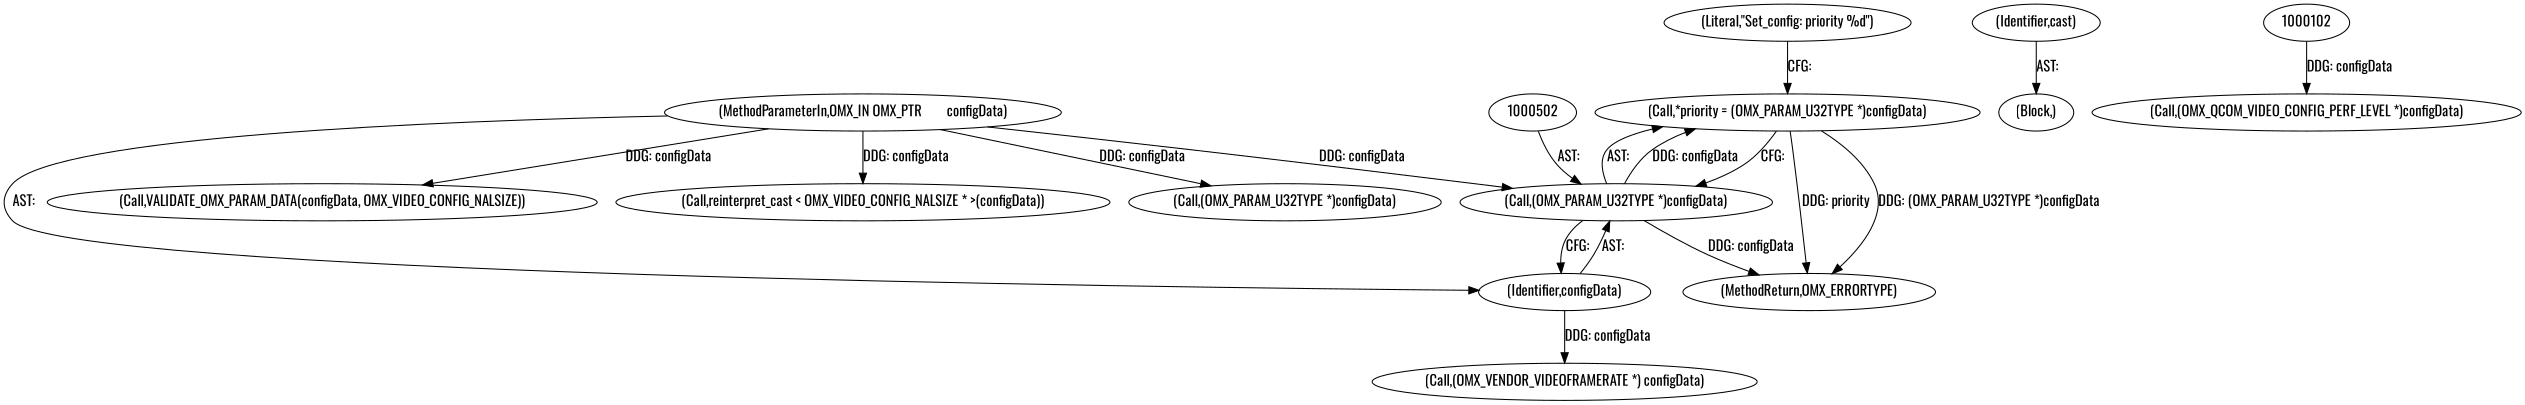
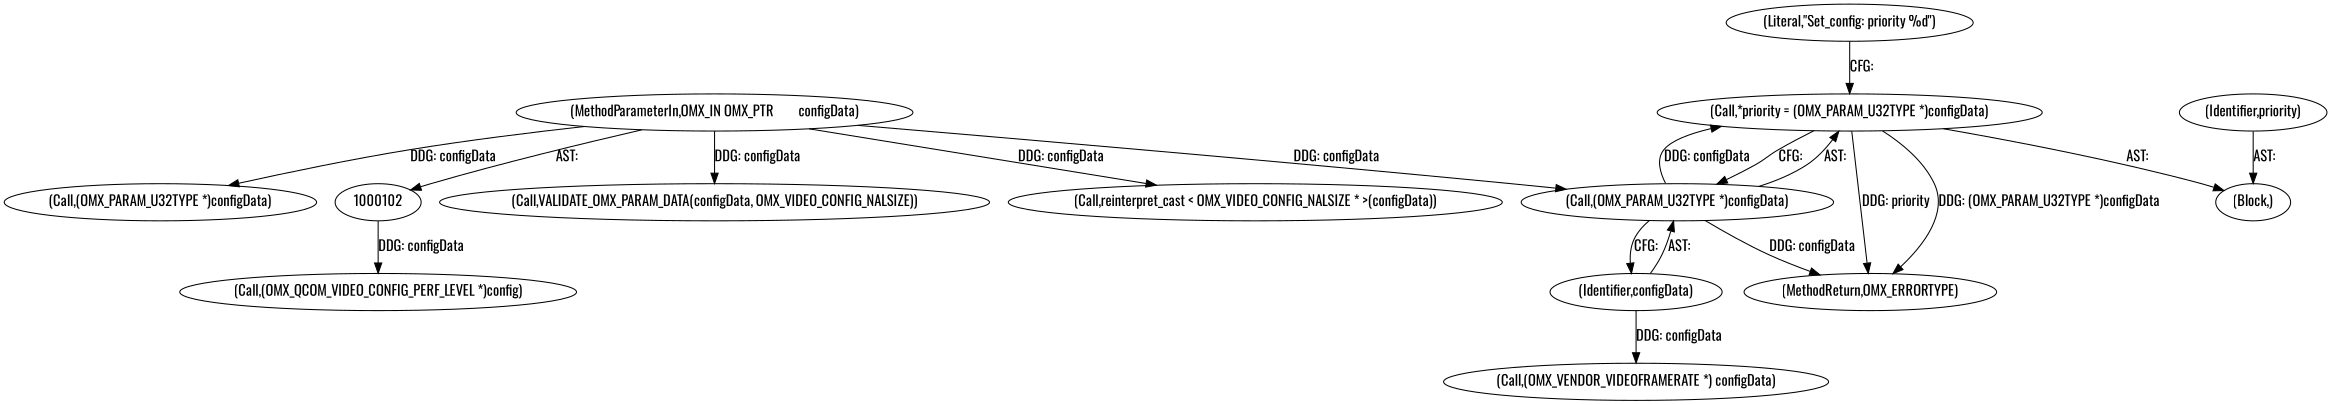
node "(Identifier,cast)": label "(Identifier,cast)" -> "(Identifier,priority)"
node "1000502": removed
node "(Call,(OMX_QCOM_VIDEO_CONFIG_PERF_LEVEL *)configData)": label "(Call,(OMX_QCOM_VIDEO_CONFIG_PERF_LEVEL *)configData)" -> "(Call,(OMX_QCOM_VIDEO_CONFIG_PERF_LEVEL *)config)"
edge "(Call,*priority = (OMX_PARAM_U32TYPE *)configData)" -> "(Block,)": added, label "AST:"
edge "(MethodParameterIn,OMX_IN OMX_PTR        configData)" -> "(Identifier,configData)": now "(MethodParameterIn,OMX_IN OMX_PTR        configData)" -> "1000102"
